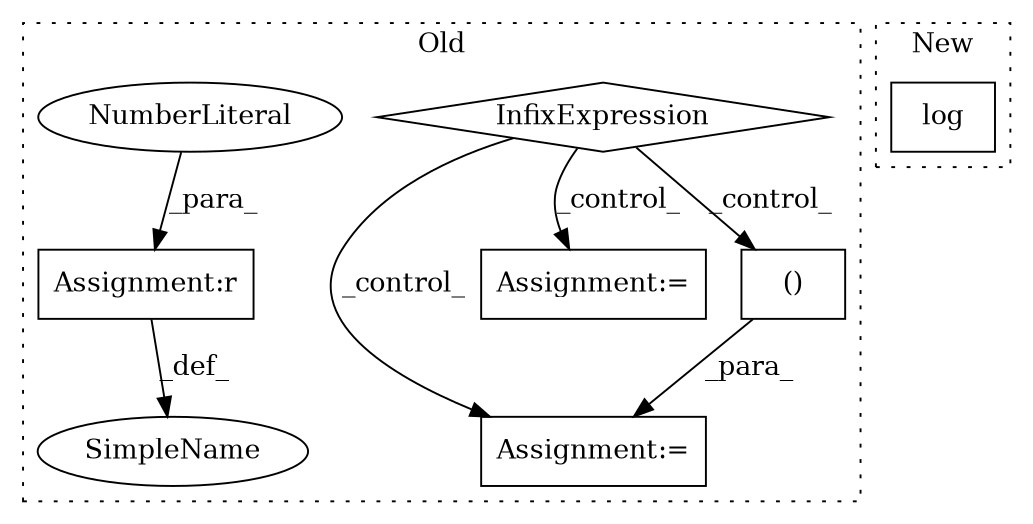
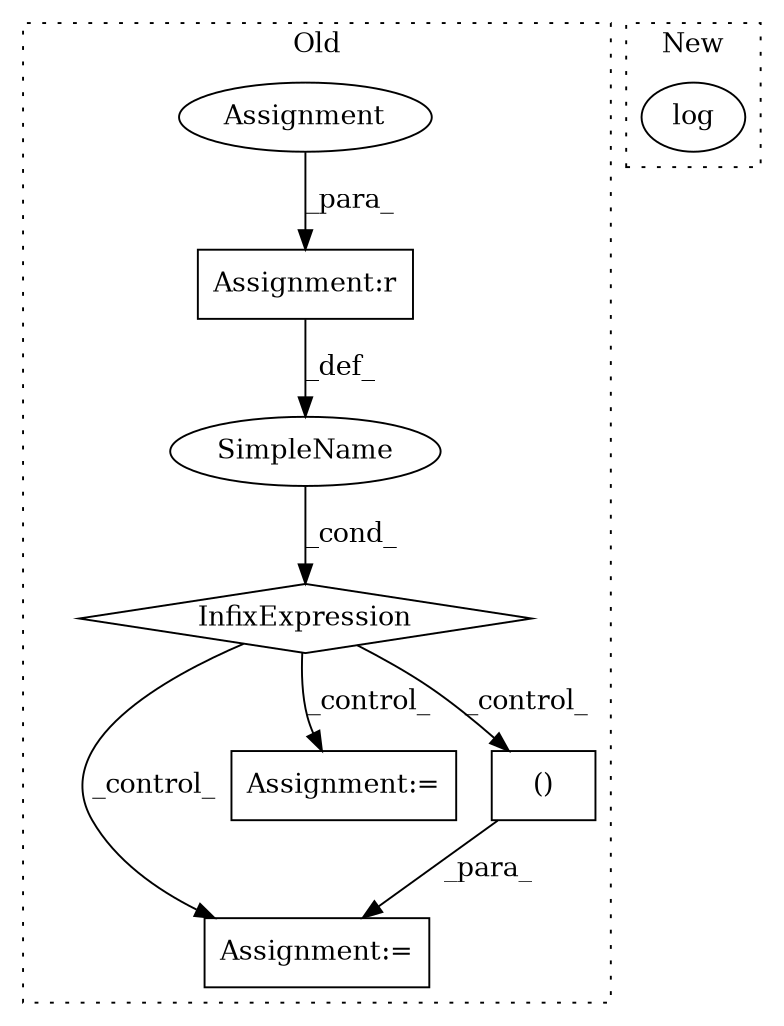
node "NumberLiteral": label "NumberLiteral" -> "Assignment"
node "log": shape box -> ellipse
edge "SimpleName" -> "InfixExpression": added, label "_cond_"
